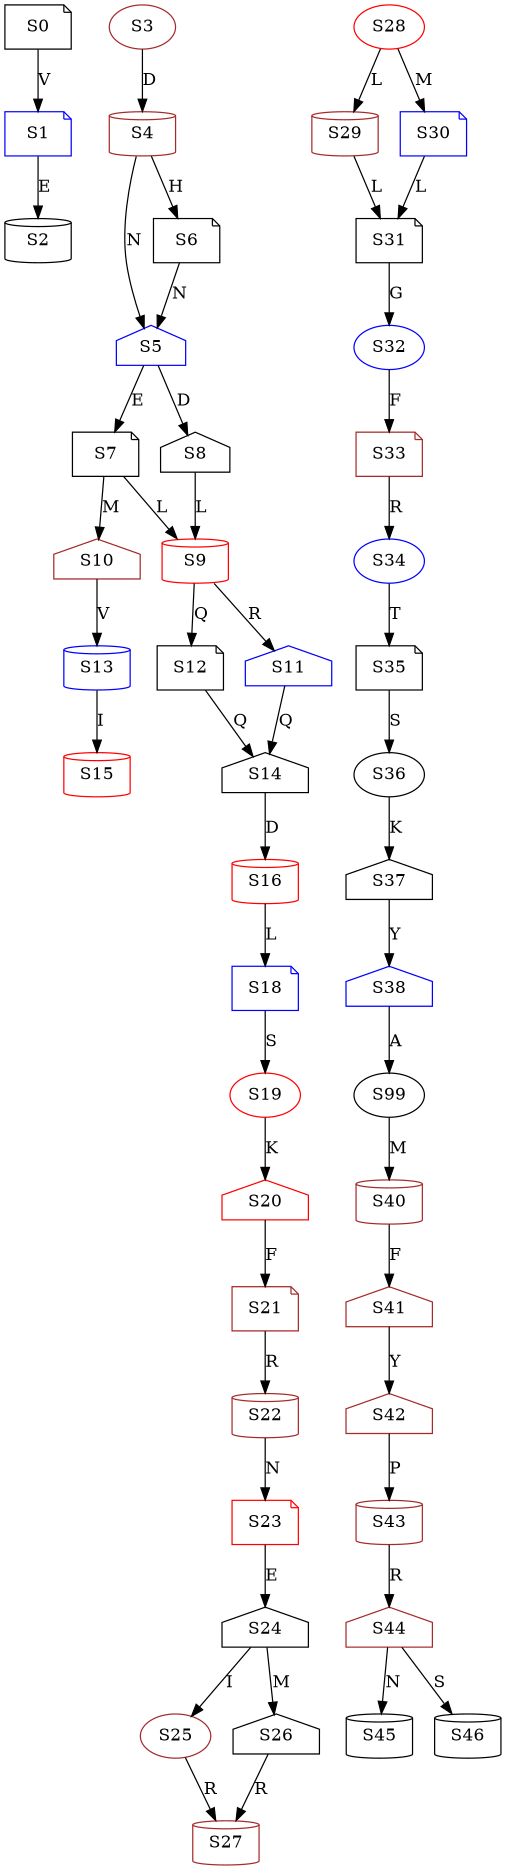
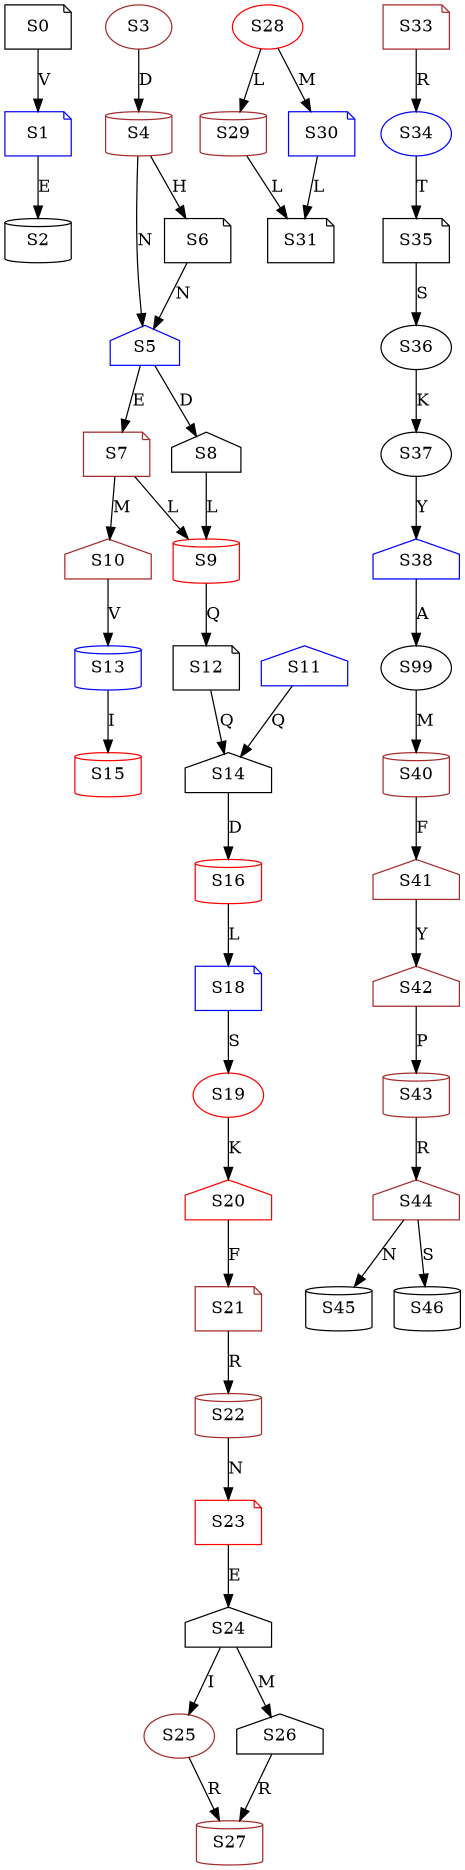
node "S32": removed
node "S7": color black -> brown
edge "S9" -> "S11": removed, label "R"
node "S37": shape house -> ellipse
